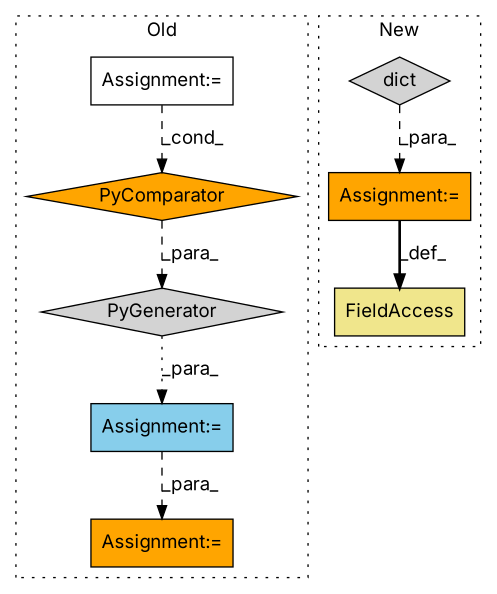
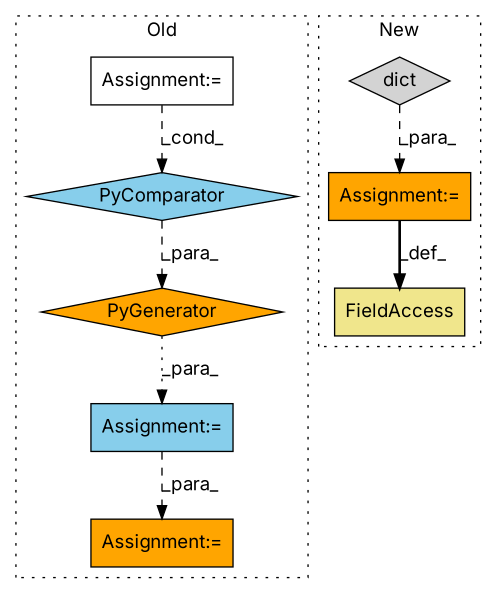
node "PyComparator": fillcolor orange -> skyblue
node "PyGenerator": fillcolor lightgrey -> orange
